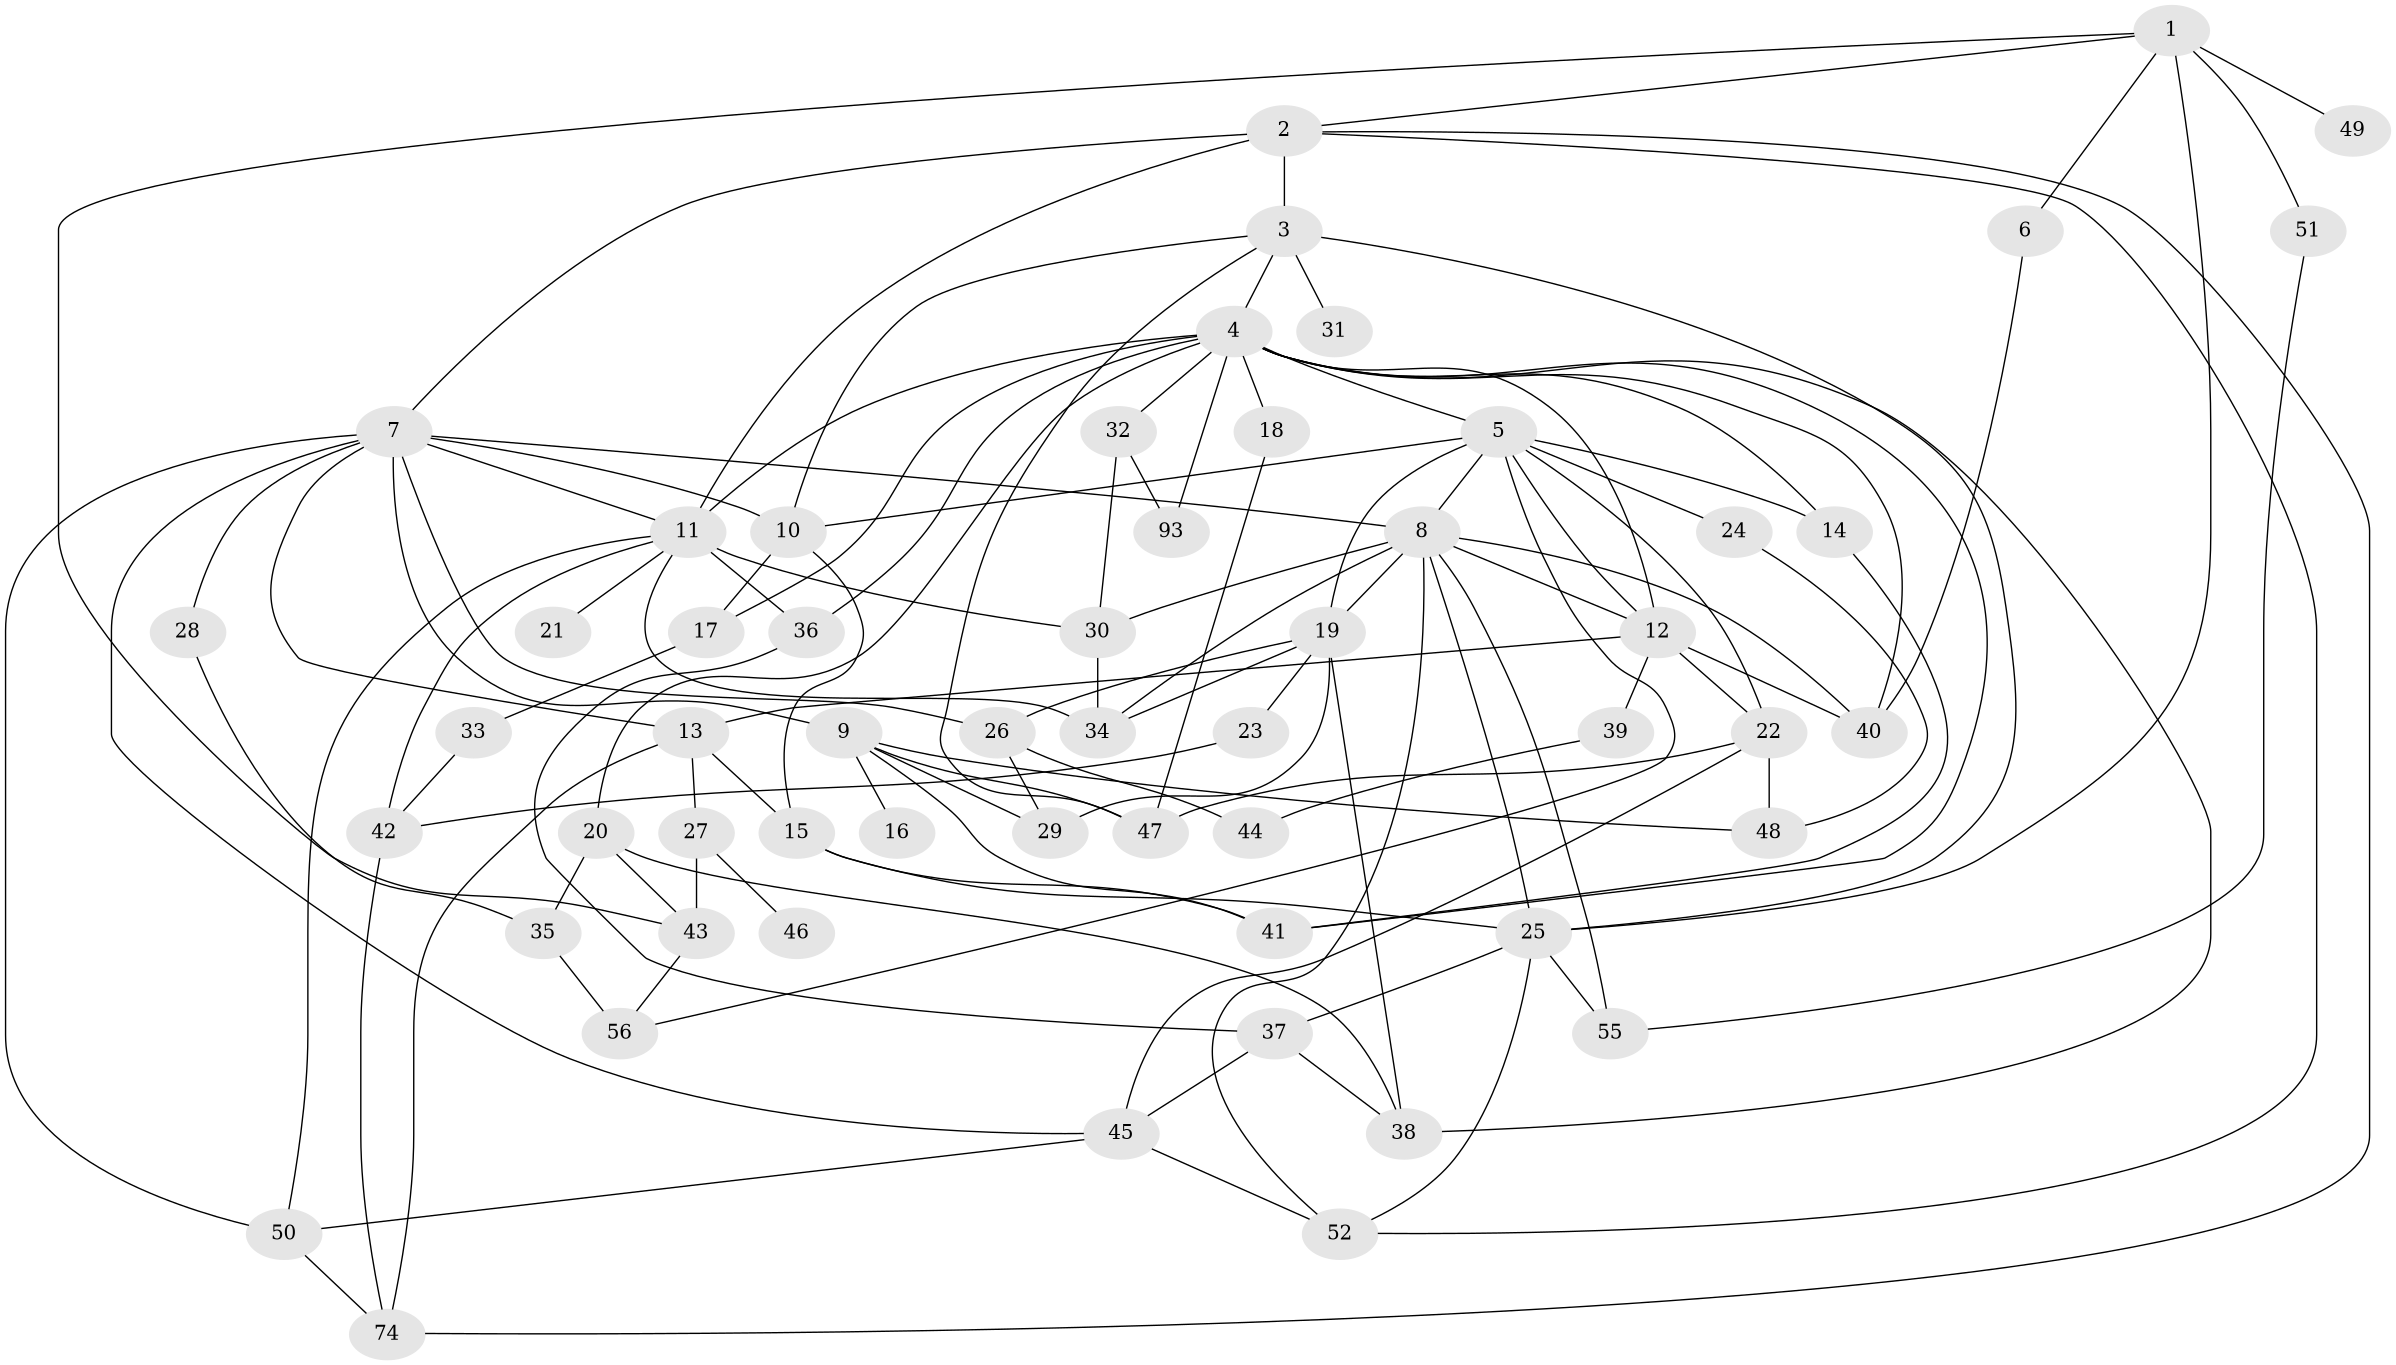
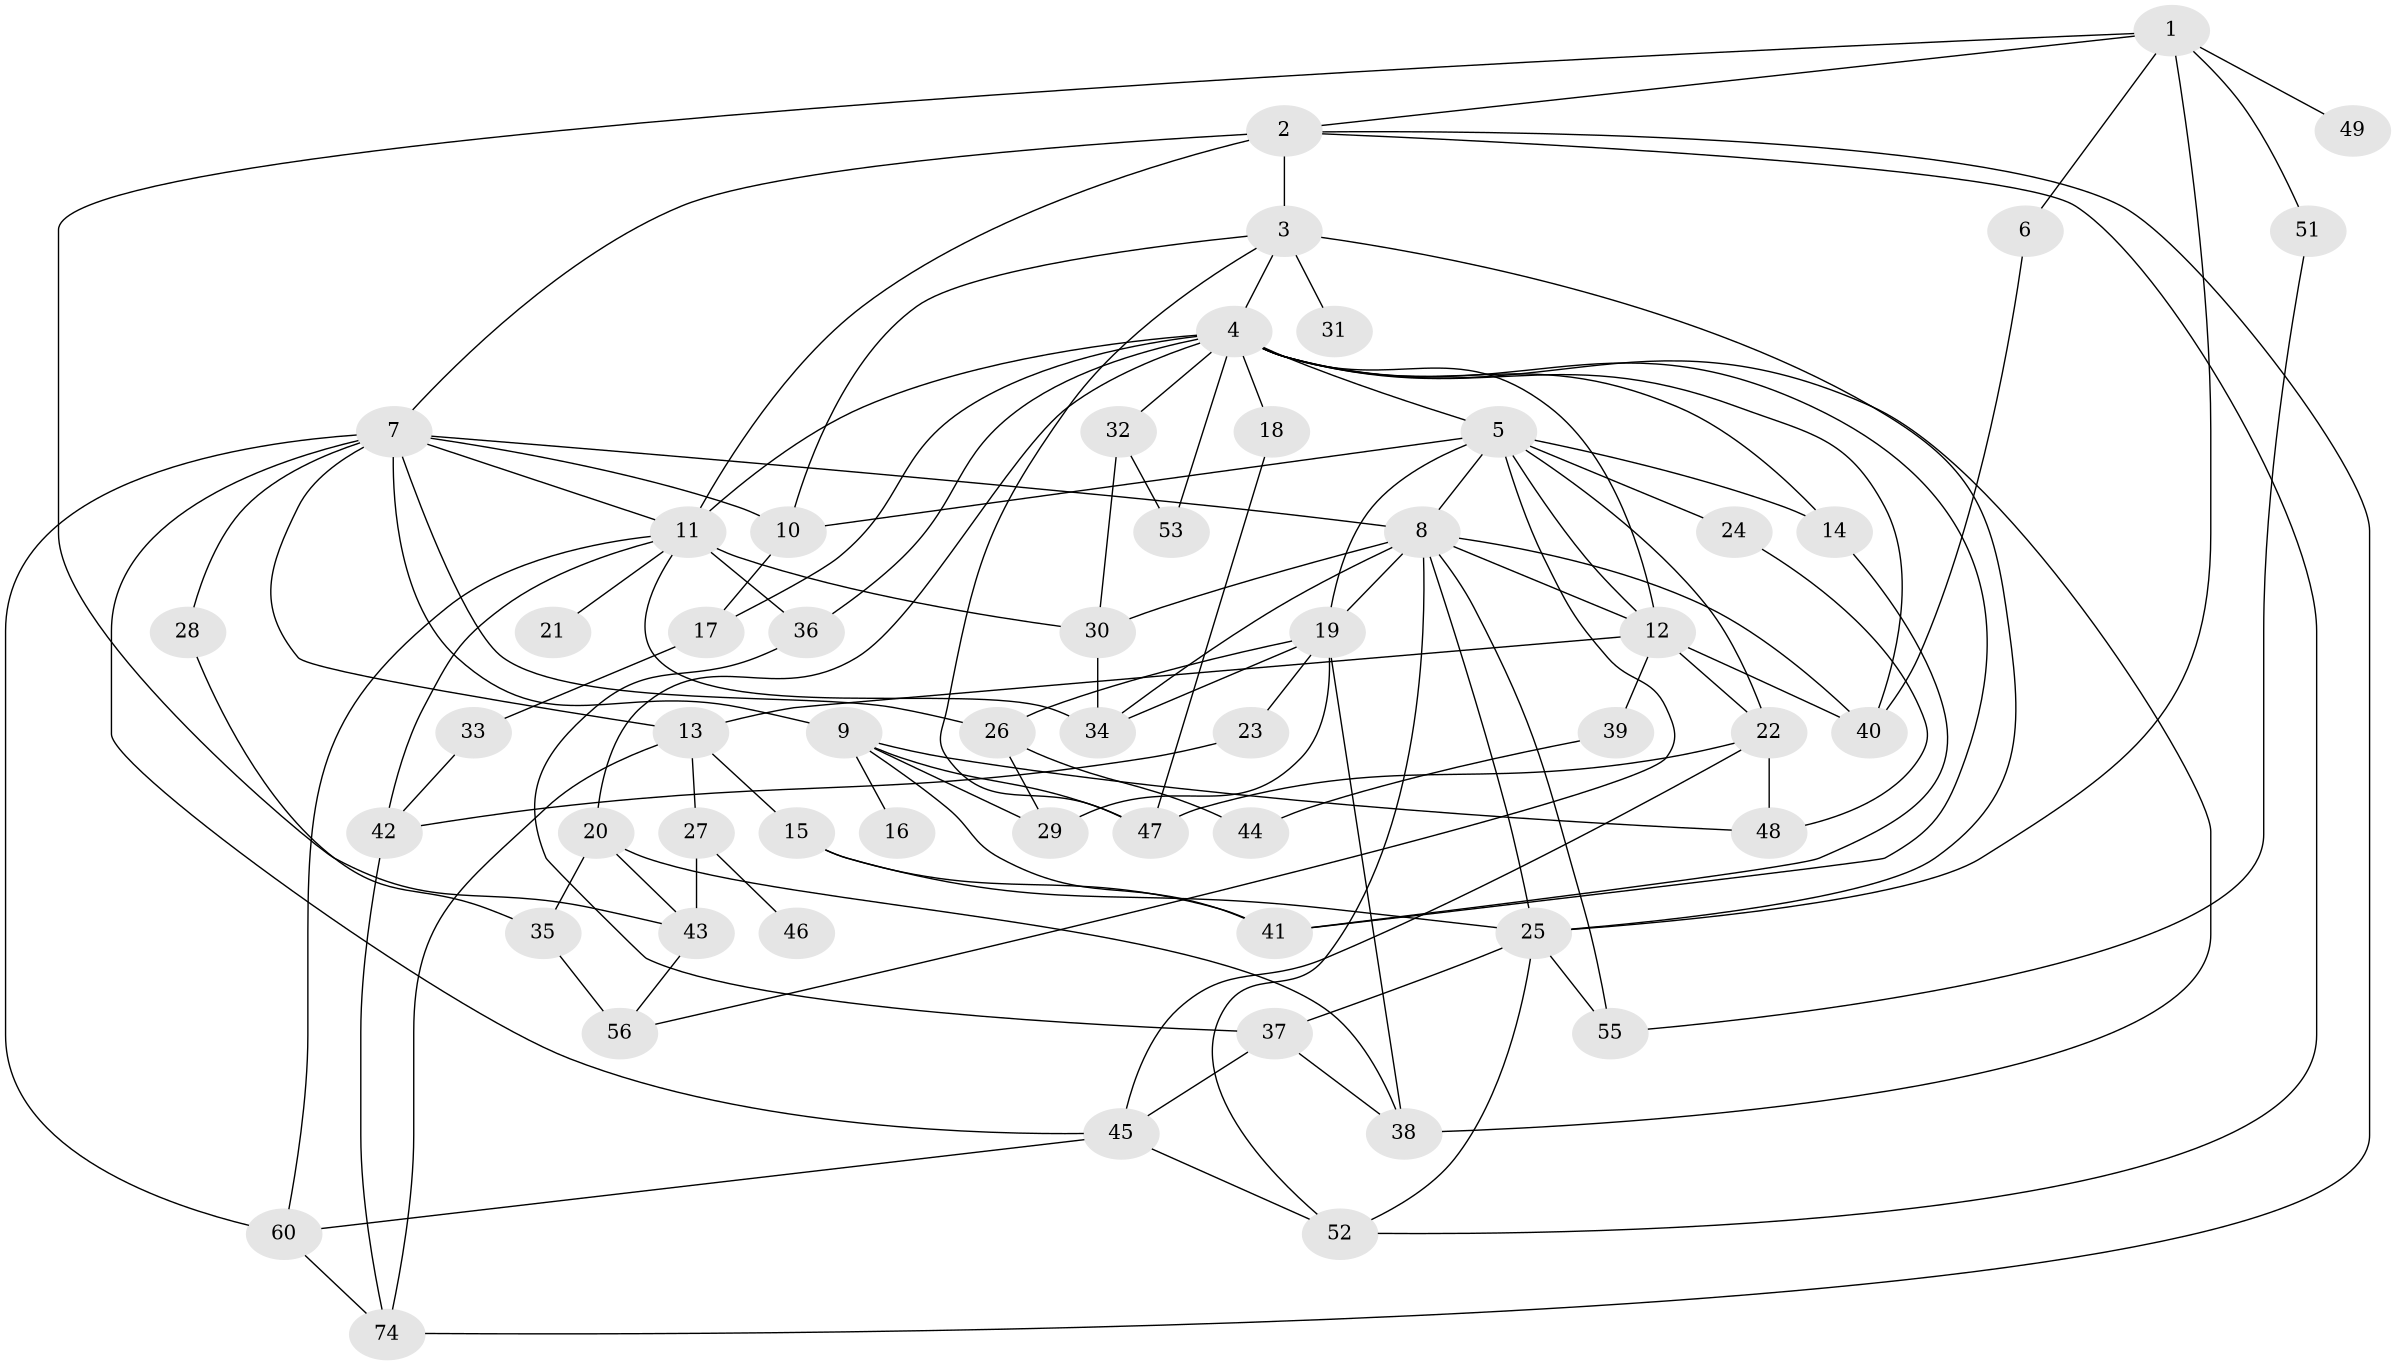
node "93": label "93" -> "53"
edge "10" -- "15": removed
node "50": label "50" -> "60"
